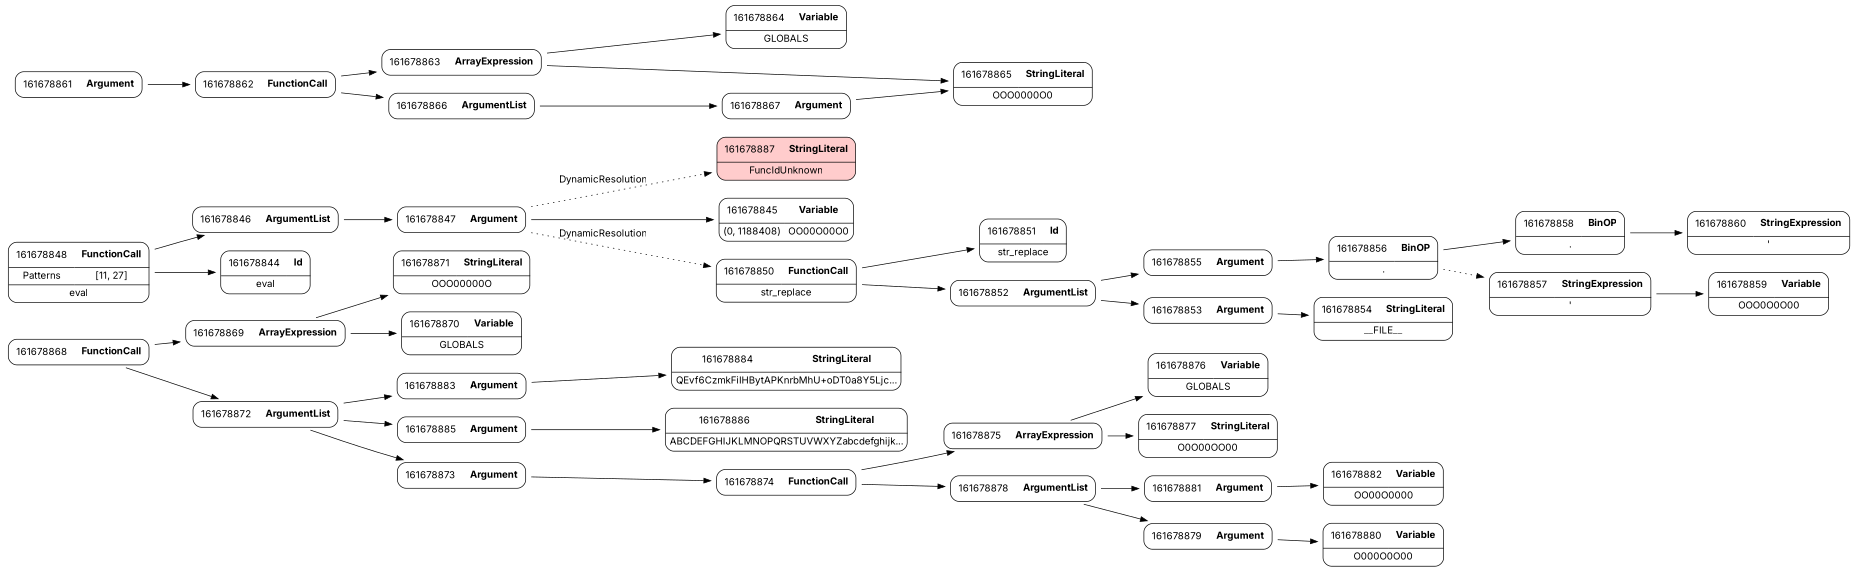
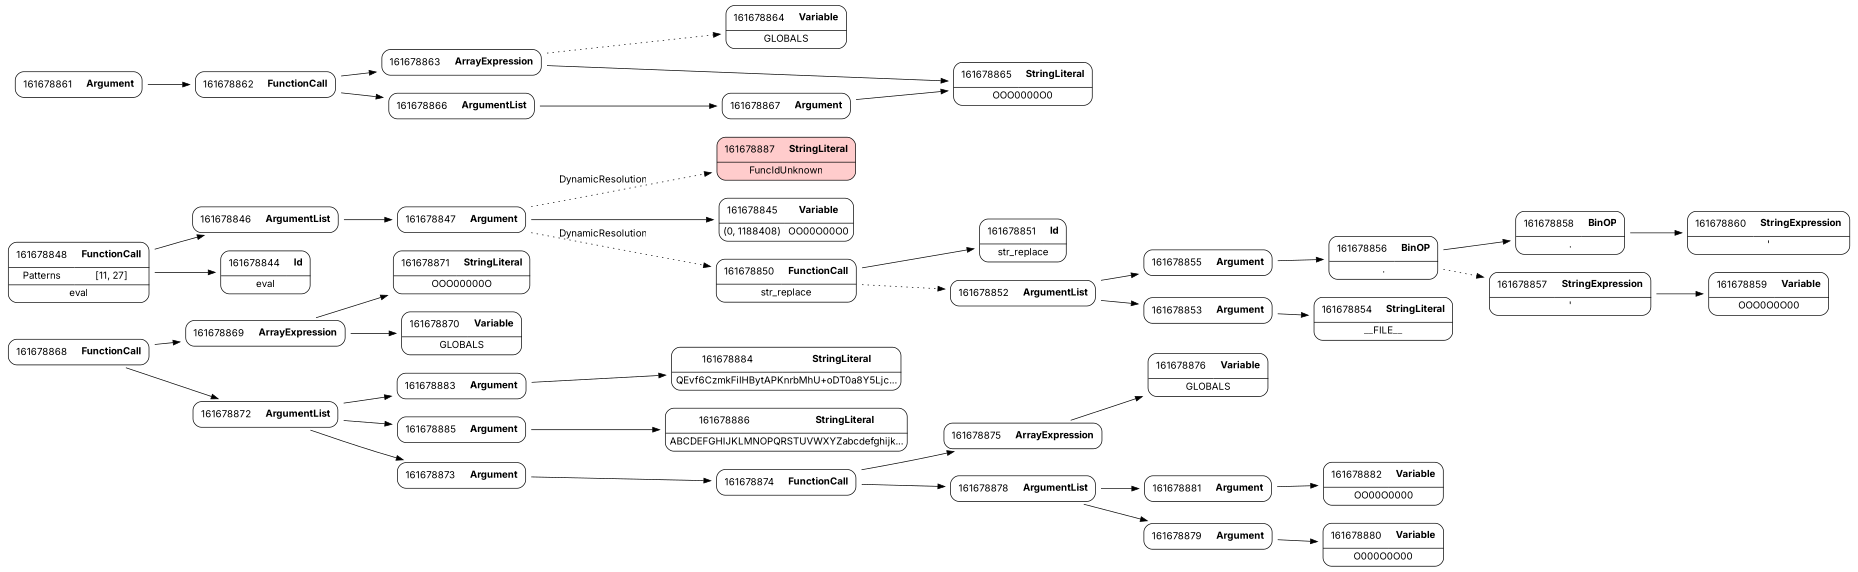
edge "161678863" -> "161678864": style solid -> dotted
edge "161678850" -> "161678852": style solid -> dotted
node "161678877": removed
